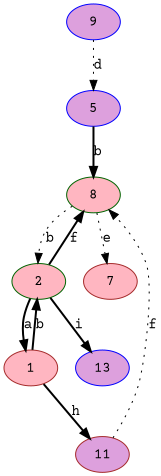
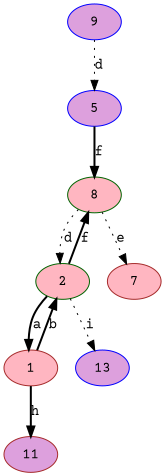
edge "5" -> "8": label "b" -> "f"
edge "8" -> "2": label "b" -> "d"
edge "2" -> "13": style bold -> dotted
edge "11" -> "8": removed, label "f"
